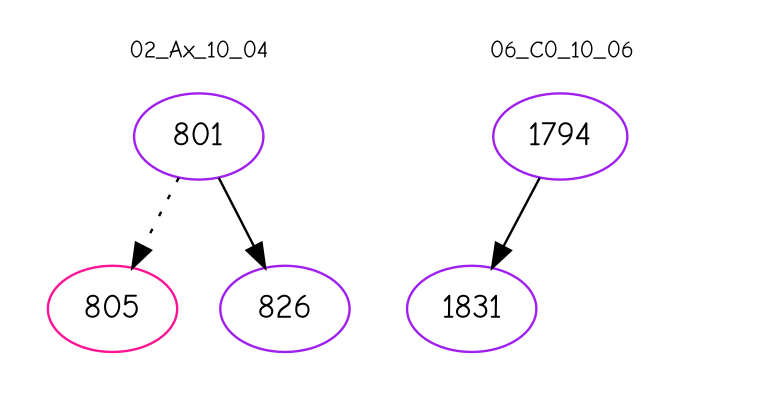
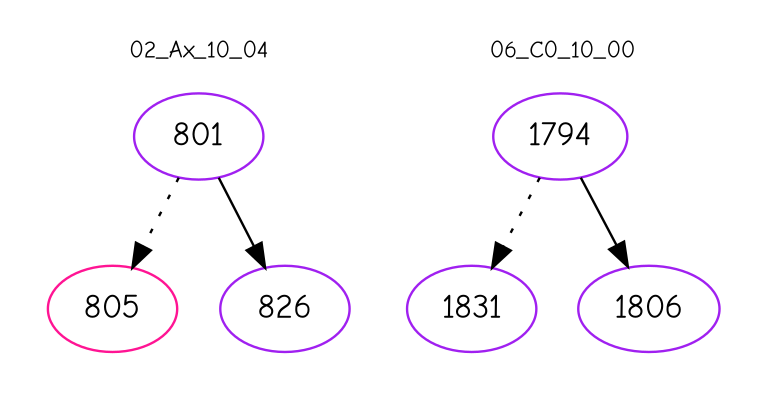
cluster "06_C0_10_06": label "06_C0_10_06" -> "06_C0_10_00"
edge "1794" -> "1831": style solid -> dotted
node "1806": added
